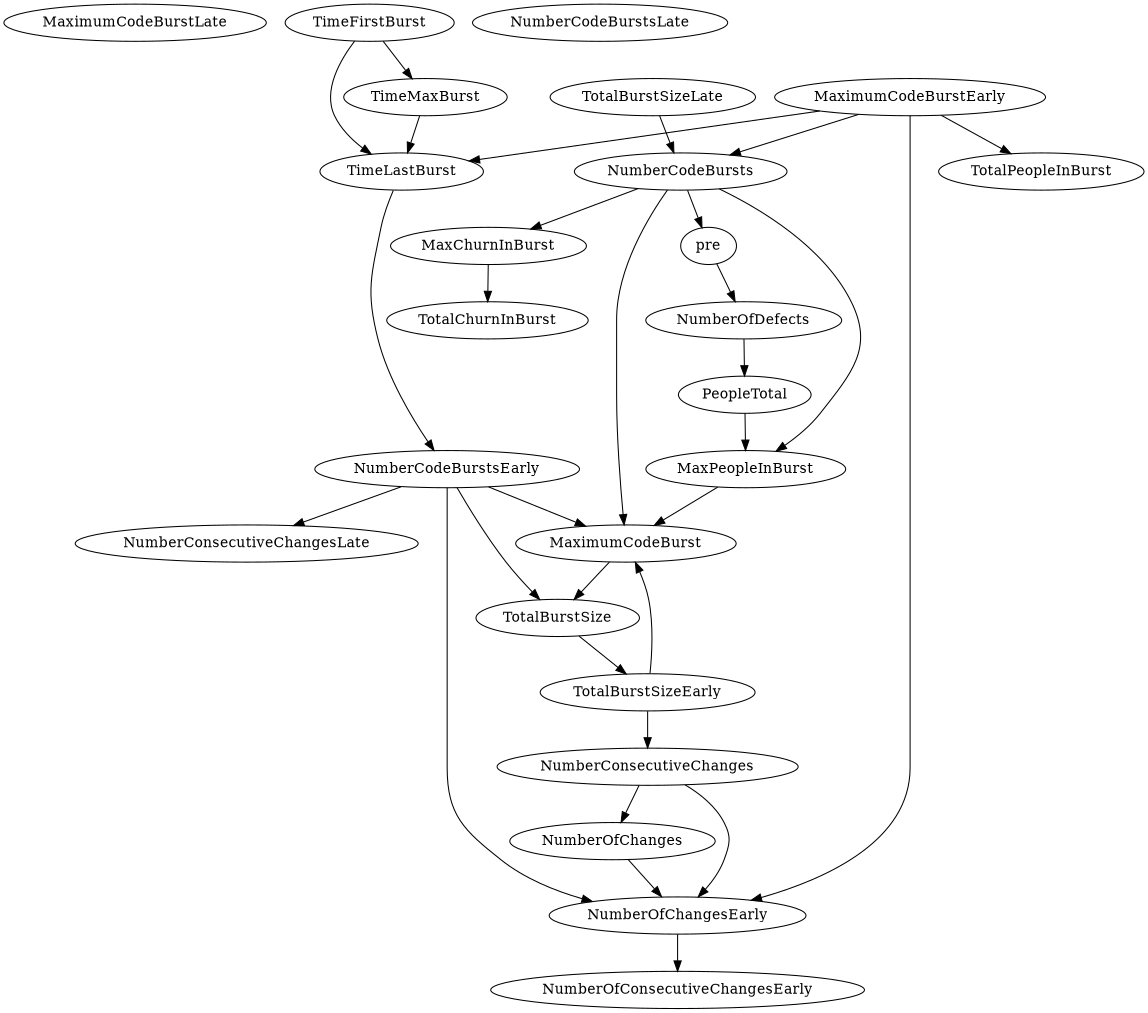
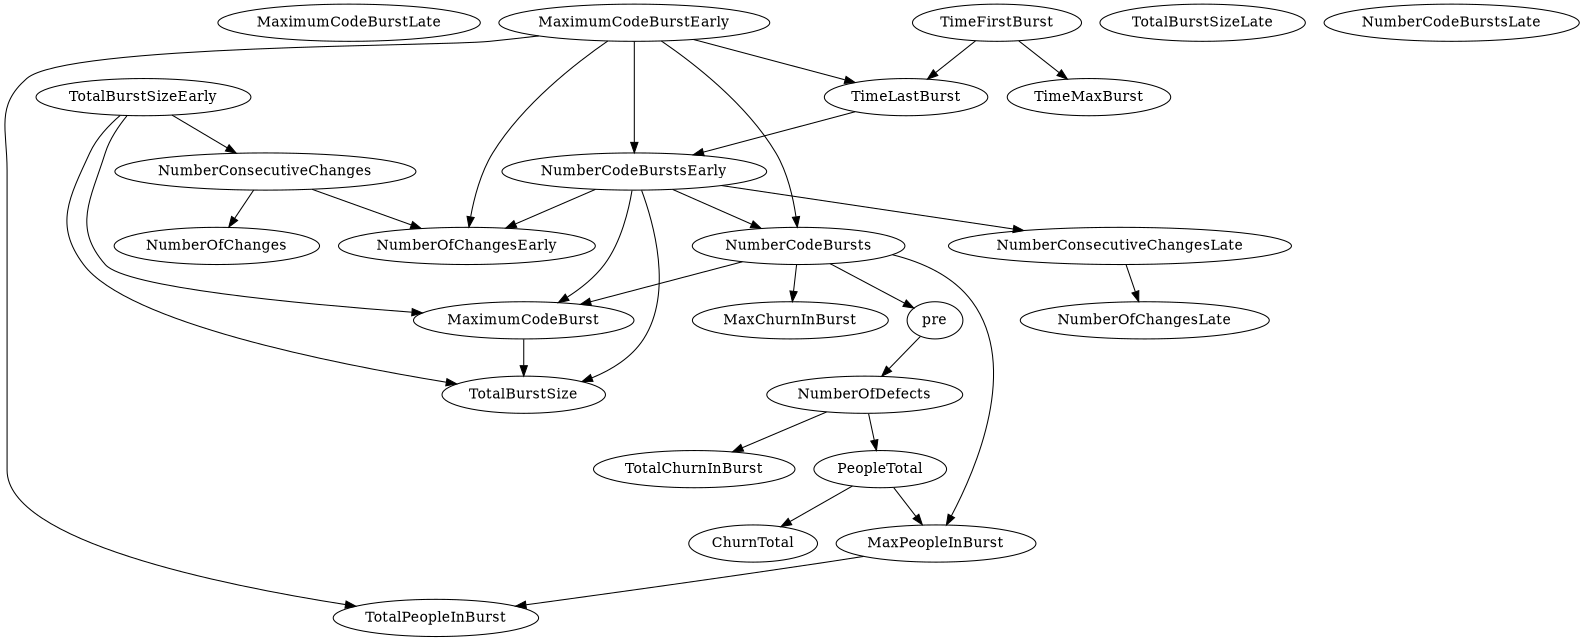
edge "MaximumCodeBurstEarly" -> "NumberCodeBurstsEarly": added
edge "TotalBurstSizeLate" -> "NumberCodeBursts": now "NumberCodeBurstsEarly" -> "NumberCodeBursts"
edge "TimeMaxBurst" -> "TimeLastBurst": removed
edge "MaxChurnInBurst" -> "TotalChurnInBurst": now "NumberOfDefects" -> "TotalChurnInBurst"
node "NumberOfChangesLate": added
edge "MaxPeopleInBurst" -> "MaximumCodeBurst": now "MaxPeopleInBurst" -> "TotalPeopleInBurst"
node "ChurnTotal": added
edge "TotalBurstSize" -> "TotalBurstSizeEarly": reversed
edge "NumberOfChanges" -> "NumberOfChangesEarly": removed
node "NumberOfConsecutiveChangesEarly": removed
